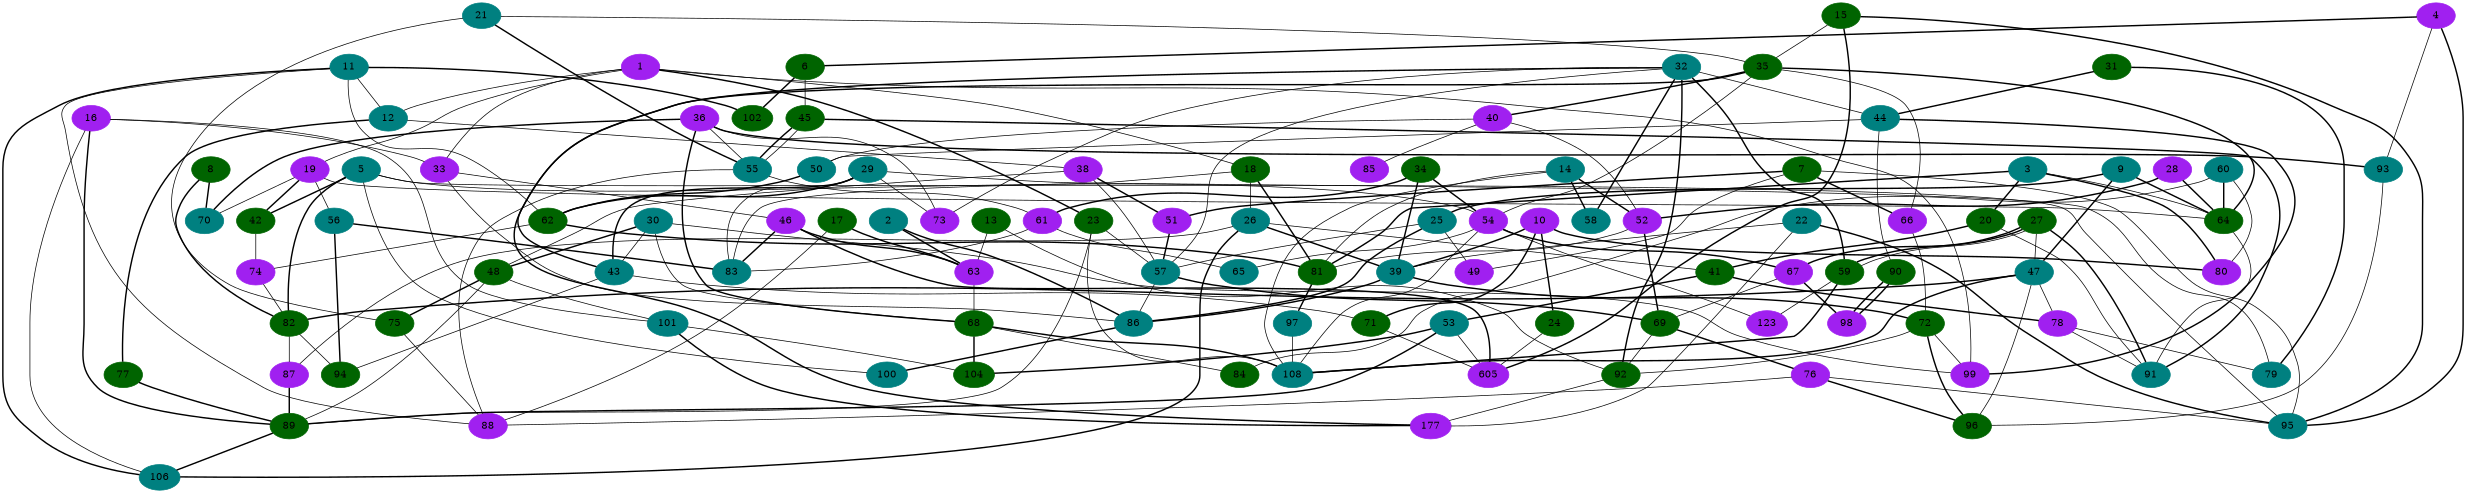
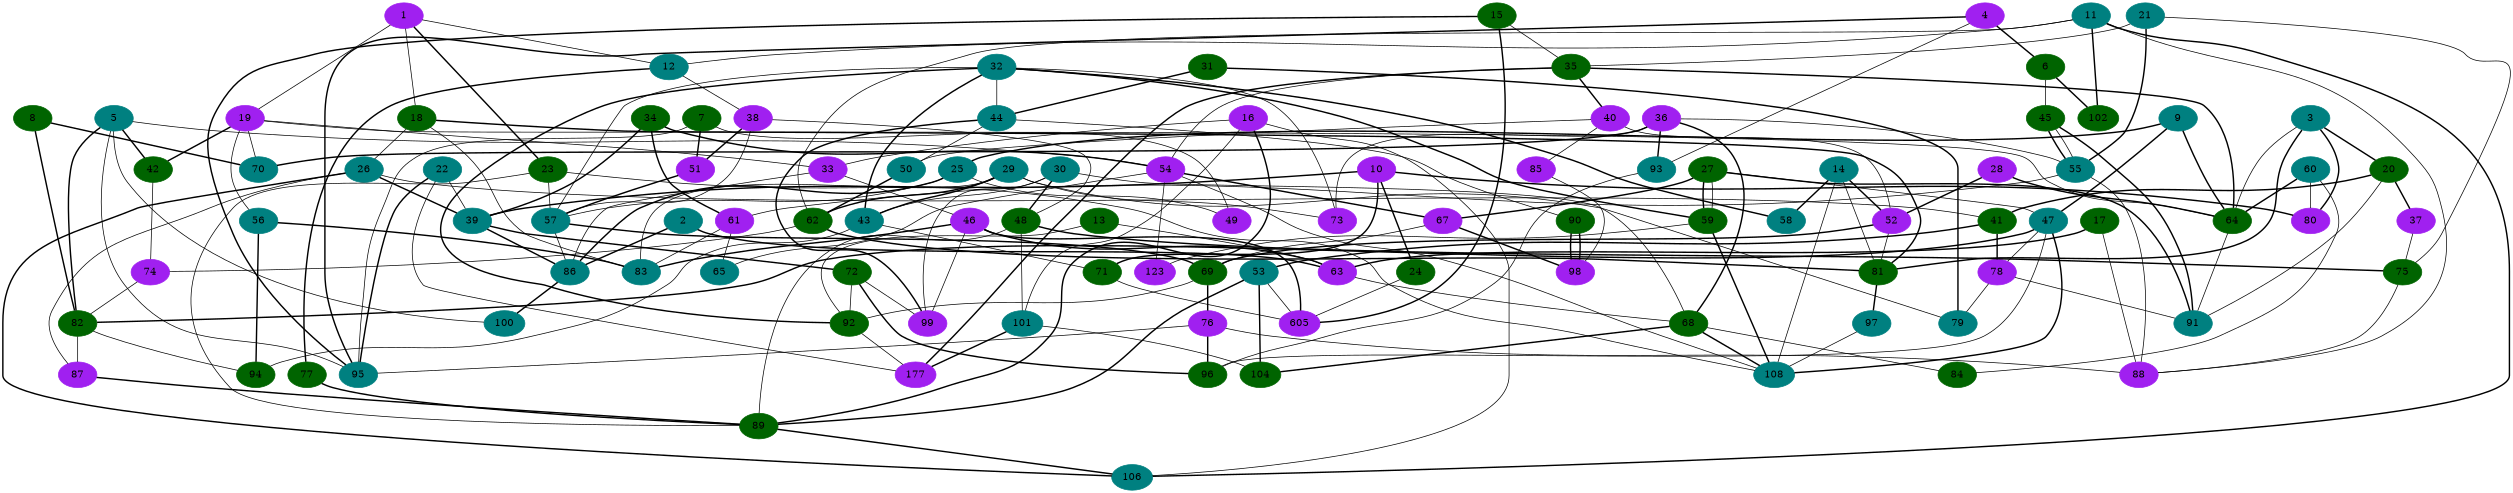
edge "1" -- "33": now "19" -- "33"
edge "1" -- "99": now "46" -- "99"
edge "85" -- "98": added
node "66": removed
node "37": added
